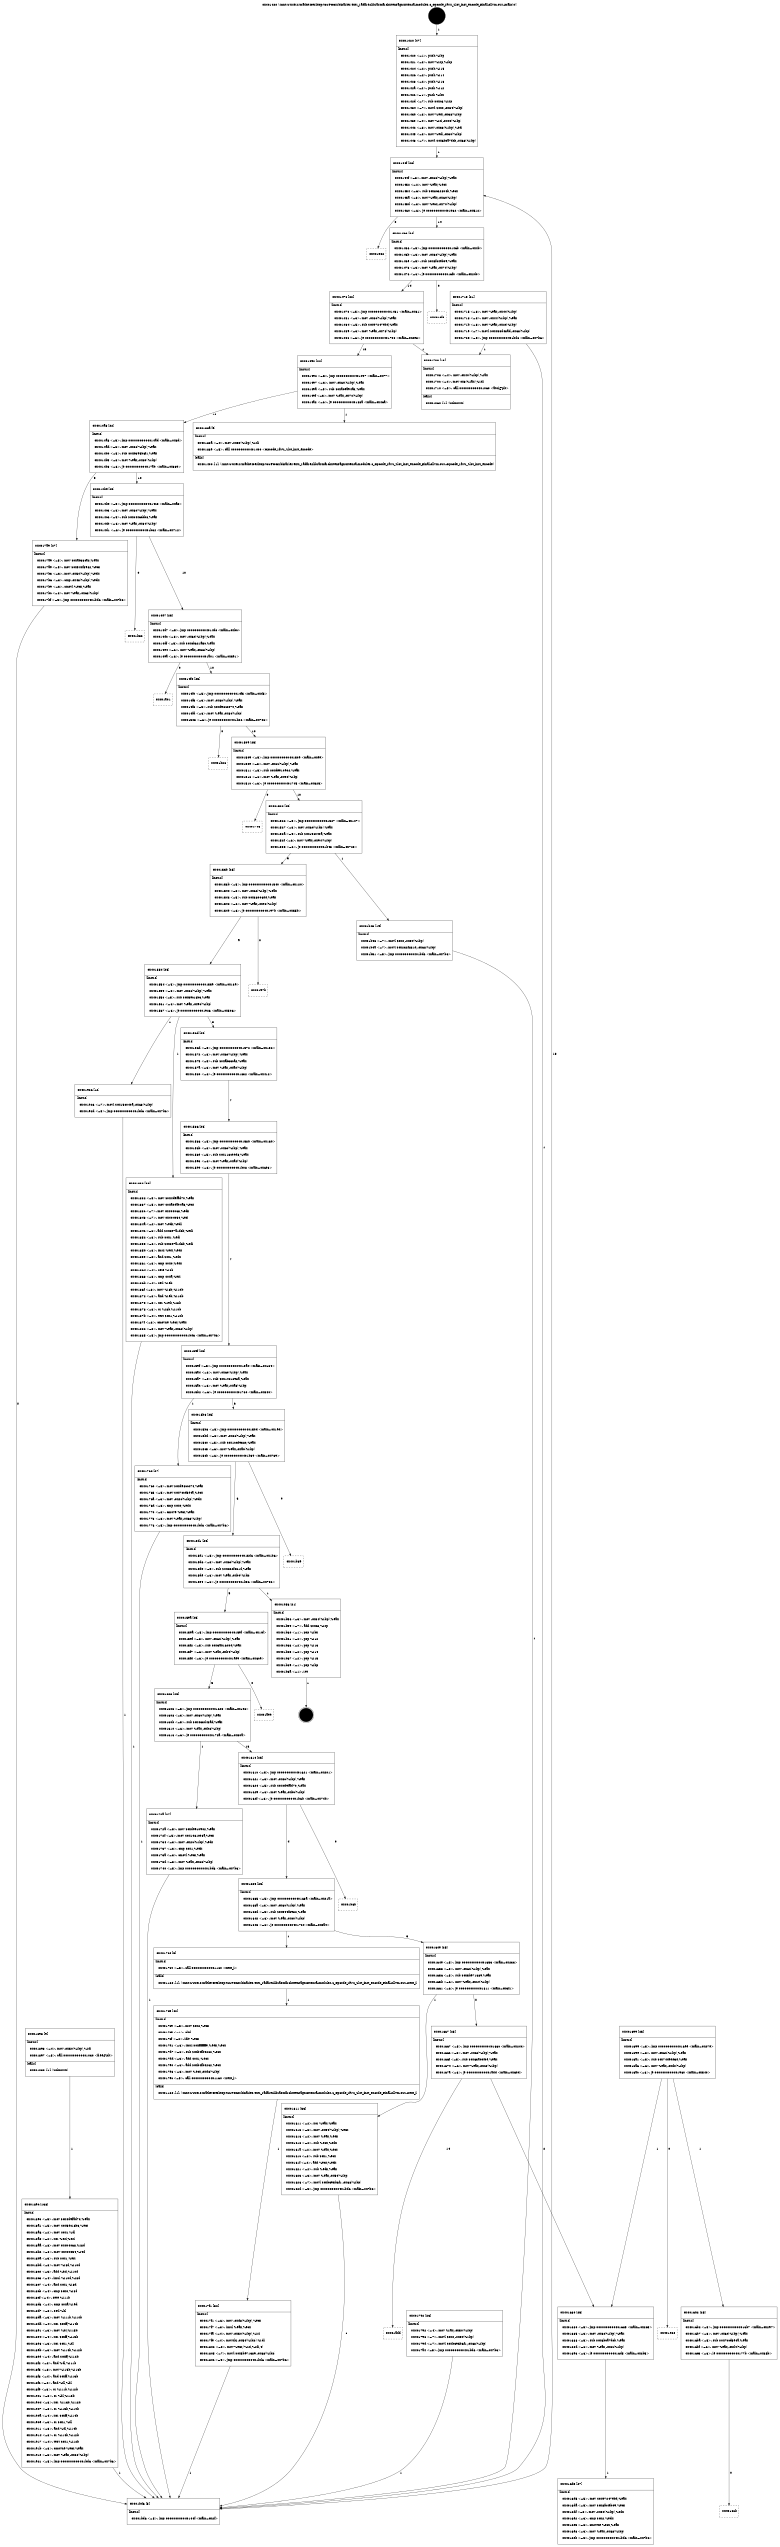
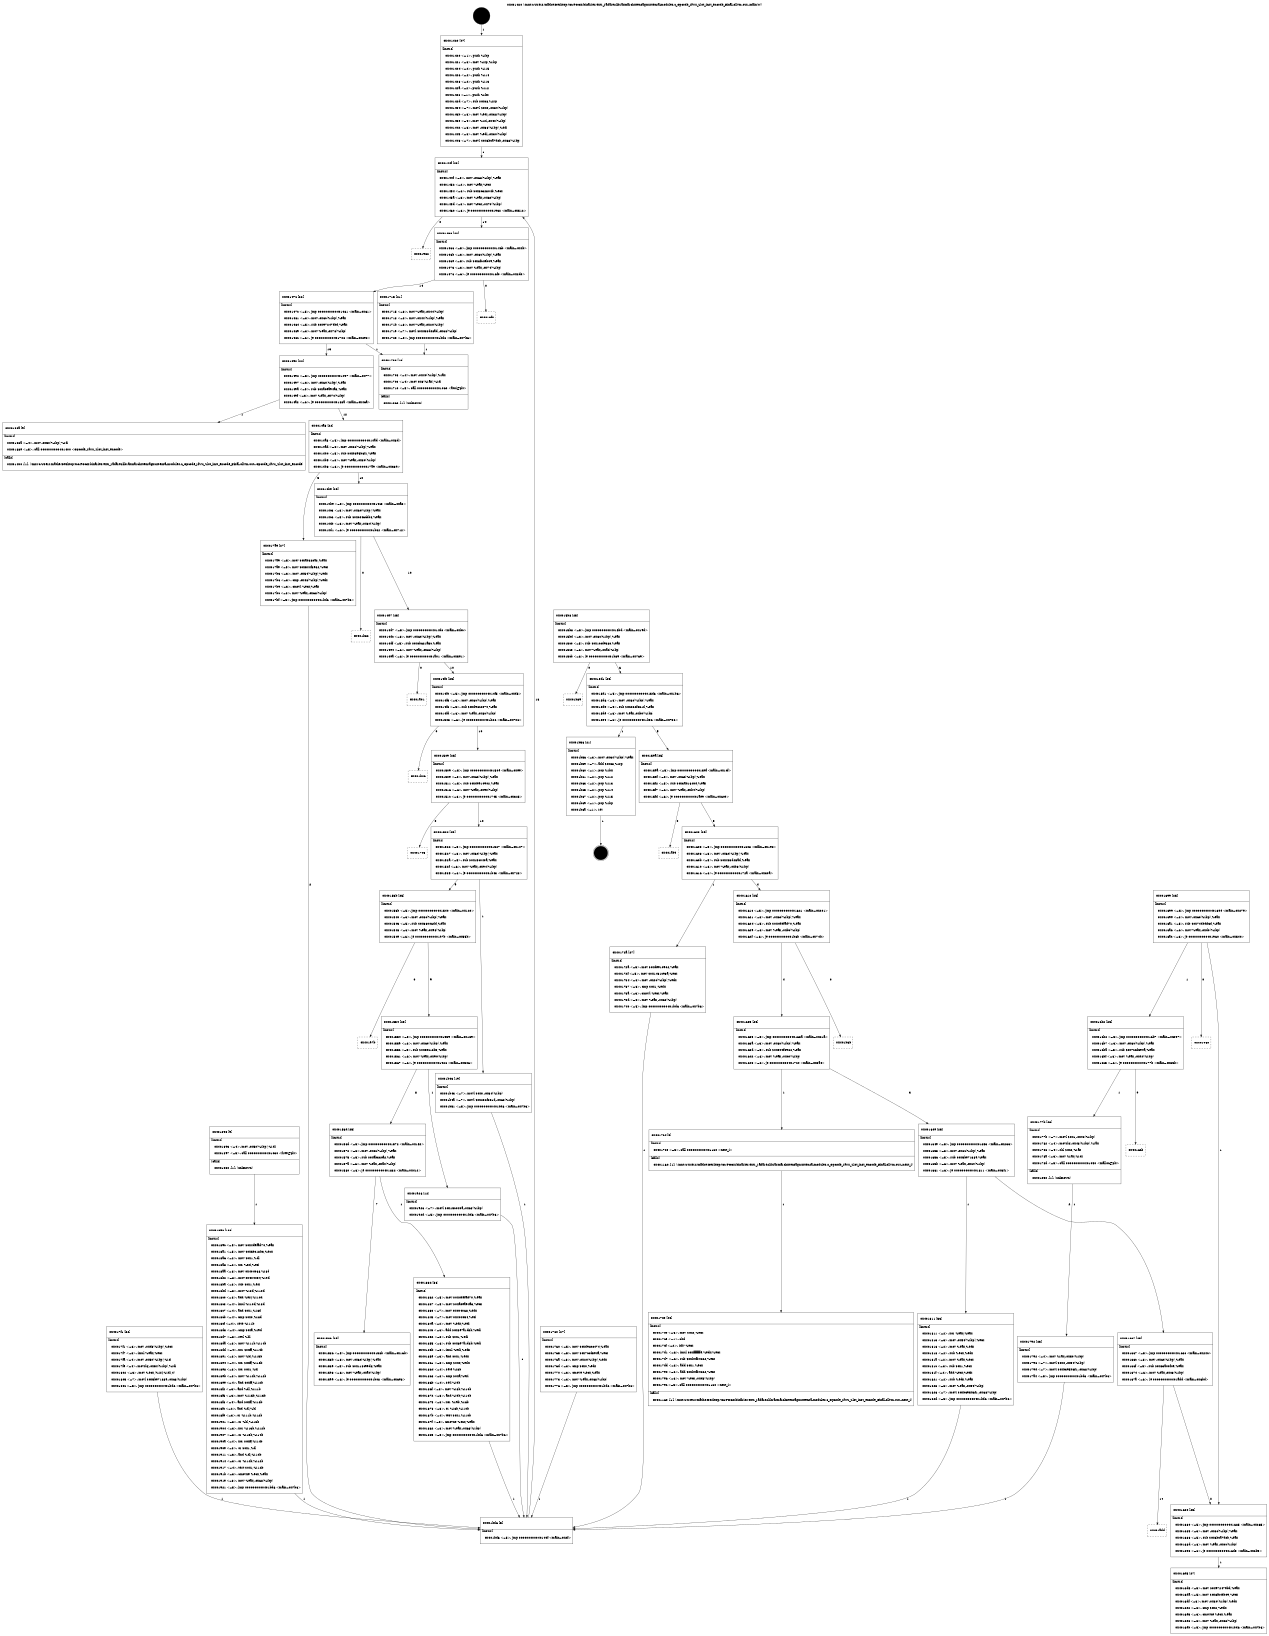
edge "0x401554 [25]" -> "0x401832 [88]": now "0x40156d [25]" -> "0x401832 [88]"
node "0x40177b [23]": added
node "0x40159f [25]": removed
edge "0x401715 [21]" -> "0x401bd6 [5]": removed, label "1"
edge "0x401603 [25]" -> "0x40161c [25]": label " 13" -> " 4"
edge "0x4017c9 [40]" -> "0x4017f1 [32]": removed, label "1"
